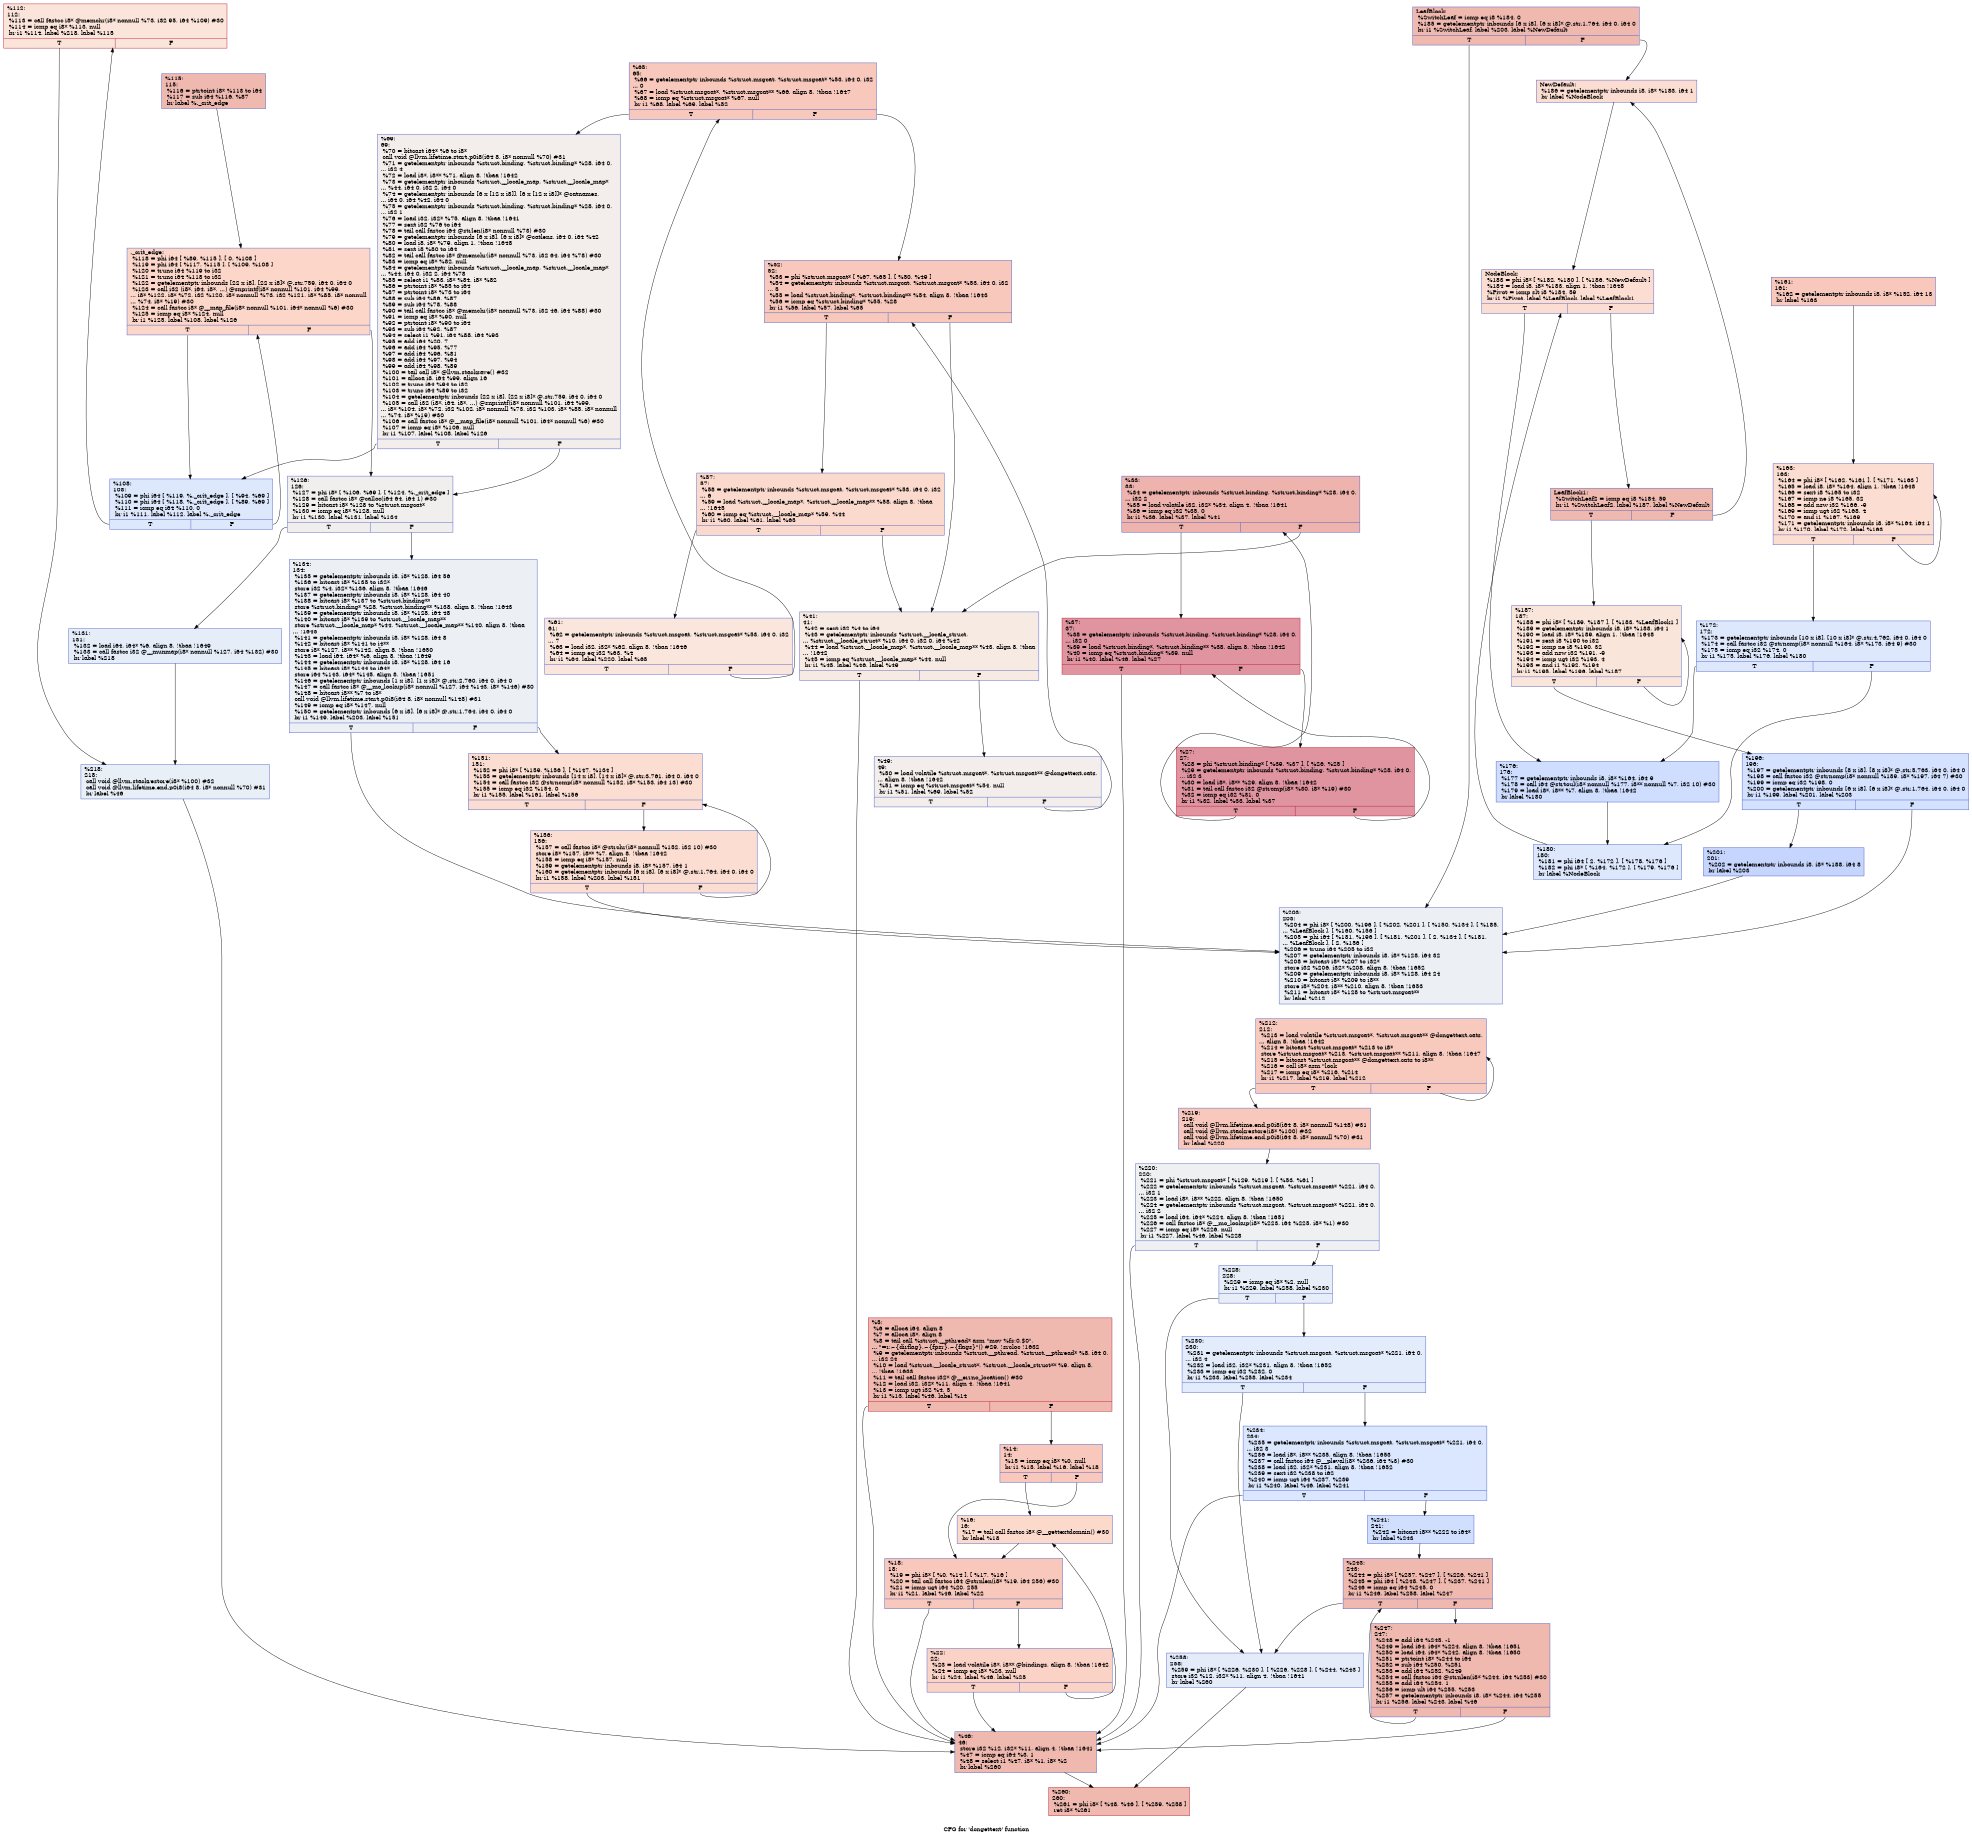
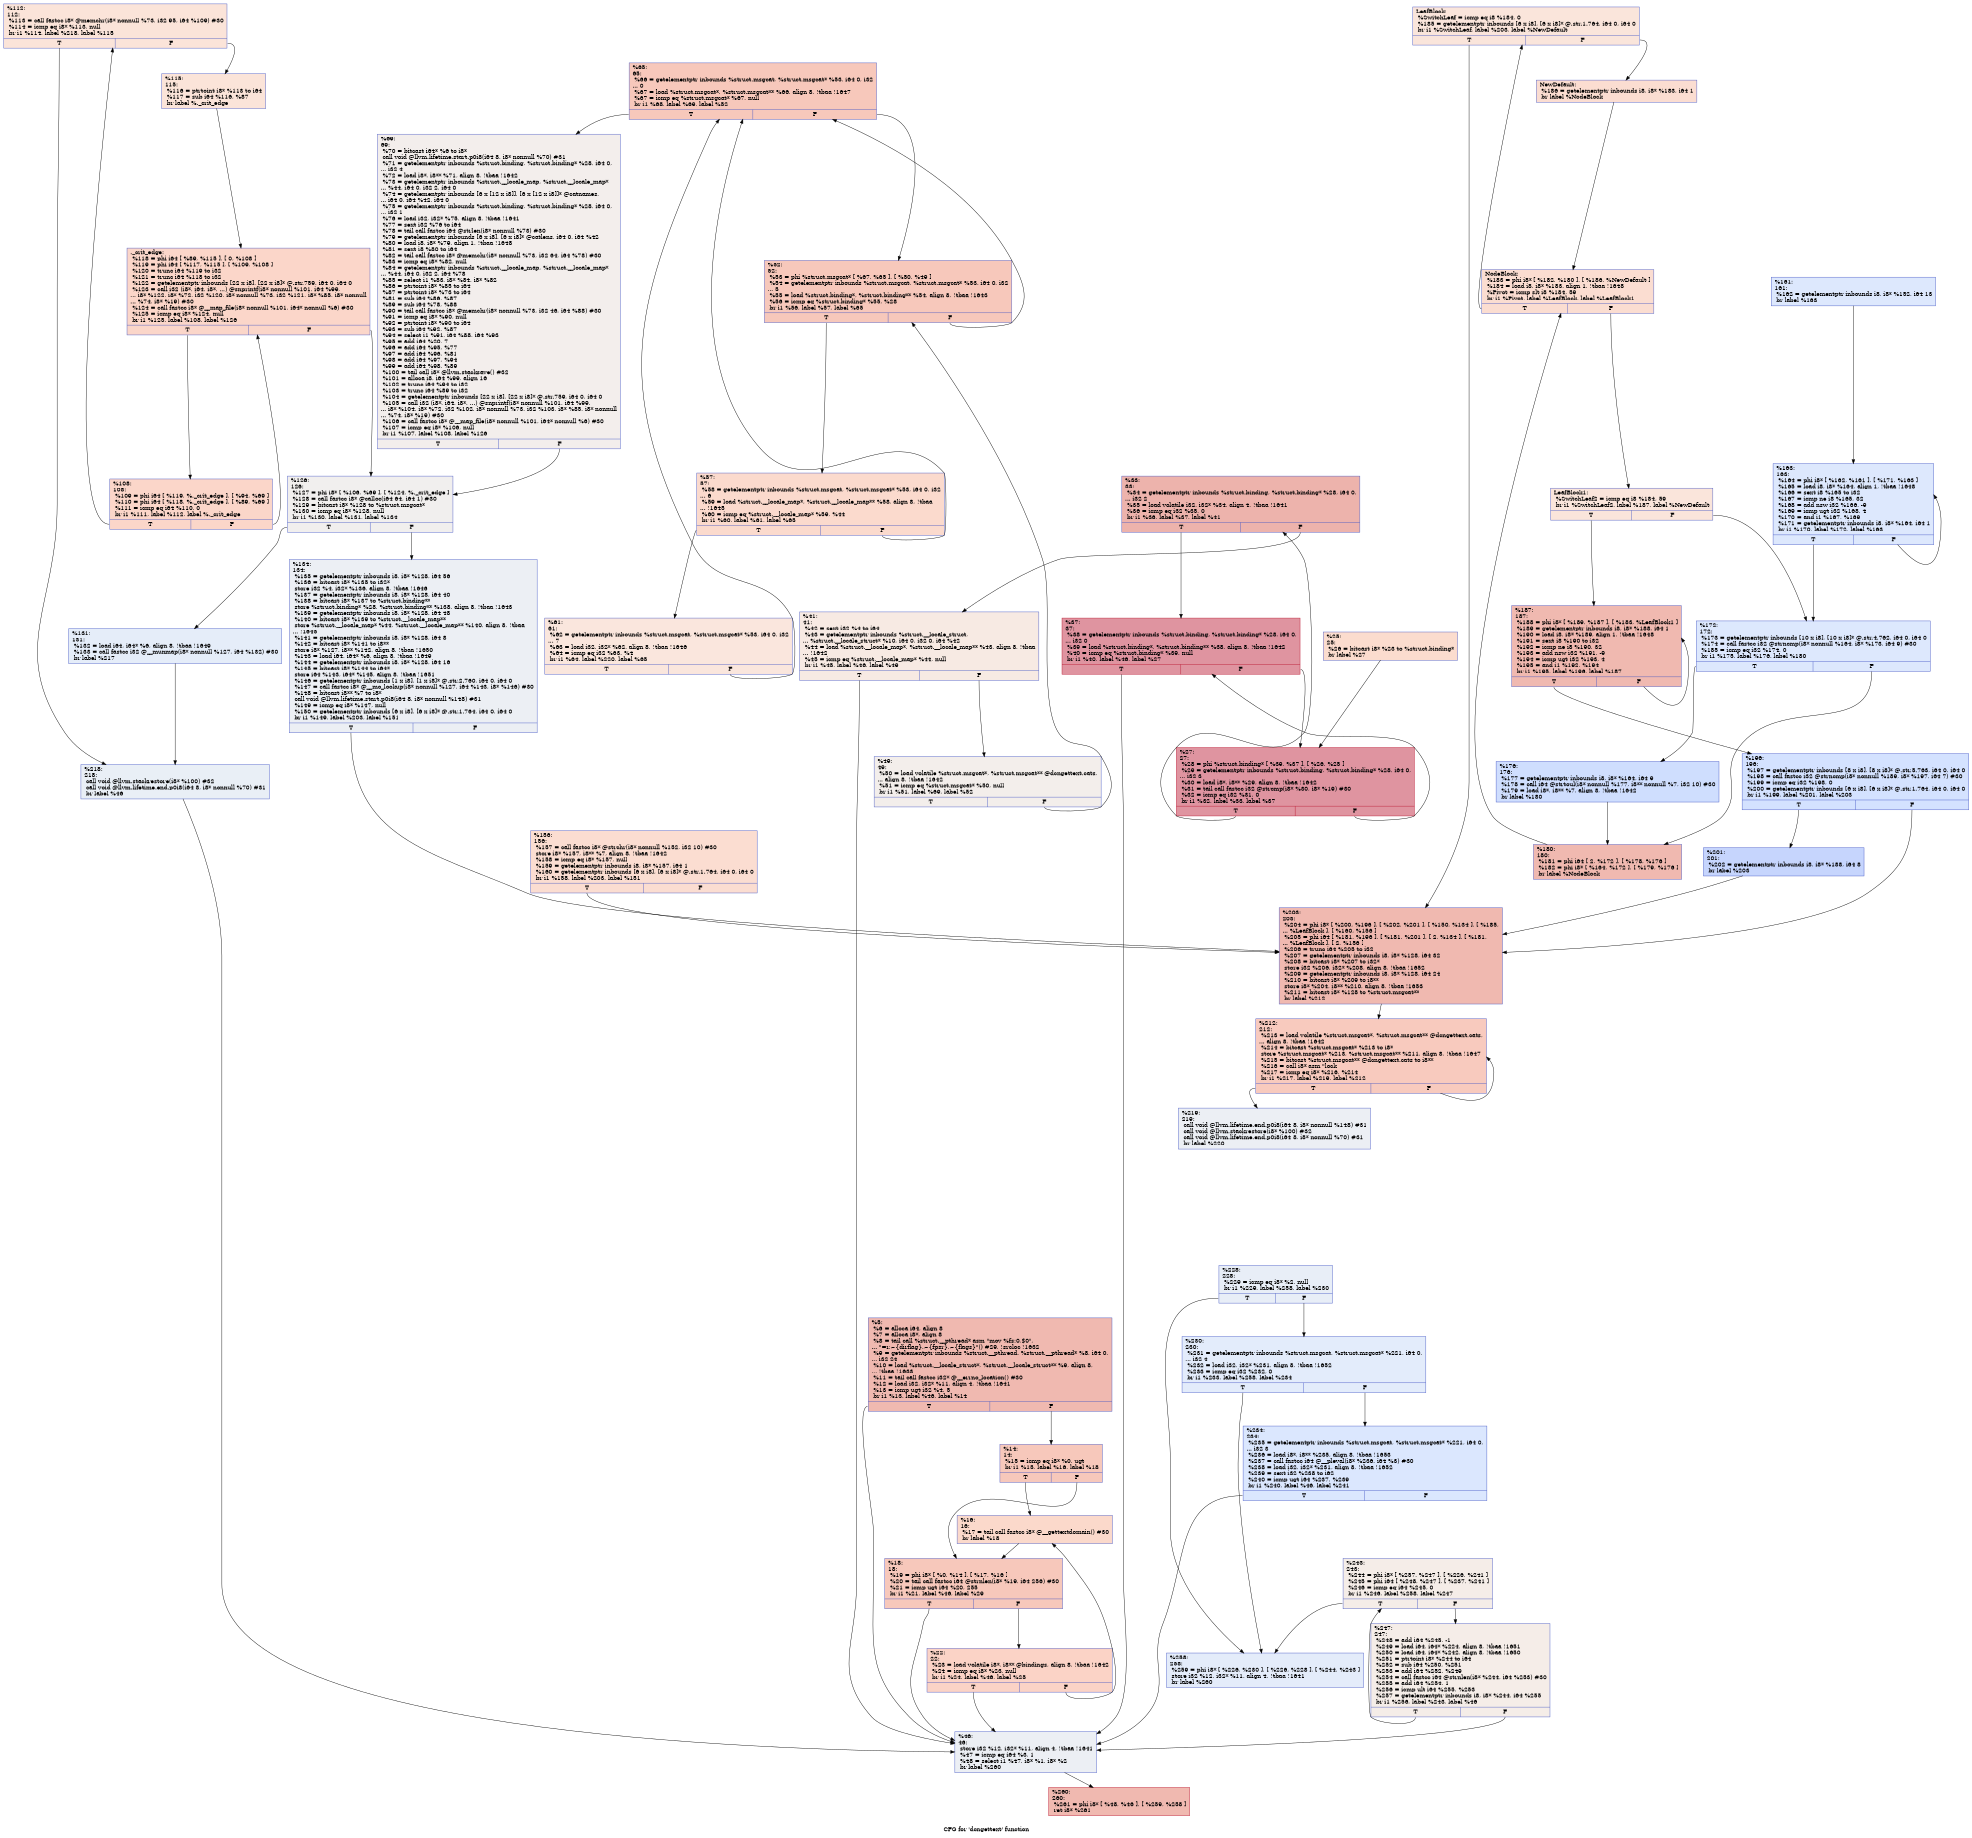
node "%112:": color #b70d28ff -> #3d50c3ff
node "LeafBlock:": fillcolor #de614d70 -> #f4c5ad70
edge "%112:" -> "%115:": added
node "%115:": fillcolor #de614d70 -> #f5c1a970
node "%65:": text "%68 = icmp eq %struct.msgcat* %67, null" -> "%67 = icmp eq %struct.msgcat* %67, null"
node "%161:": fillcolor #ed836670 -> #b2ccfb70
node "%69:": text "%88 = sub i64 %86, %87" -> "%81 = sub i64 %86, %87"
edge "LeafBlock1:" -> "NewDefault:": now "LeafBlock1:" -> "%172:"
edge "%69:" -> "%108:": removed
edge "%52:" -> "%41:": now "%52:" -> "%65:"
node "%108:": fillcolor #b2ccfb70 -> #f6a38570
node "LeafBlock1:": fillcolor #de614d70 -> #f4c5ad70
node "%163:": fillcolor #f7b39670 -> #b2ccfb70
edge "NodeBlock:" -> "%176:": now "NodeBlock:" -> "LeafBlock:"
edge "%57:" -> "%41:": now "%57:" -> "%65:"
node "%134:": text "%142 = bitcast i8* %141 to i4**" -> "%142 = bitcast i8* %141 to i8**"
node "%25:": added
node "%187:": fillcolor #f4c5ad70 -> #de614d70
node "%172:": text "%175 = icmp eq i32 %174, 0" -> "%185 = icmp eq i32 %174, 0"
node "%131:": text "br label %218" -> "br label %217"
node "%151:": removed
node "%49:": text "%51 = icmp eq %struct.msgcat* %54, null" -> "%51 = icmp eq %struct.msgcat* %50, null"
node "%180:": fillcolor #b2ccfb70 -> #de614d70
node "%203:": fillcolor #d4dbe670 -> #de614d70
edge "%203:" -> "%212:": added
node "%219:": fillcolor #ed836670 -> #d4dbe670
node "%220:": removed
node "%5:": color #b70d28ff -> #3d50c3ff
node "%14:": text "%15 = icmp eq i8* %0, null" -> "%15 = icmp eq i8* %0, ugt"
node "%241:": removed
node "%243:": fillcolor #de614d70 -> #e8d6cc70
node "%18:": text "br i1 %21, label %46, label %22" -> "br i1 %21, label %46, label %29"
node "%247:": fillcolor #de614d70 -> #e8d6cc70
edge "%258:" -> "%260:": removed
node "%46:": fillcolor #de614d70 -> #d4dbe670
